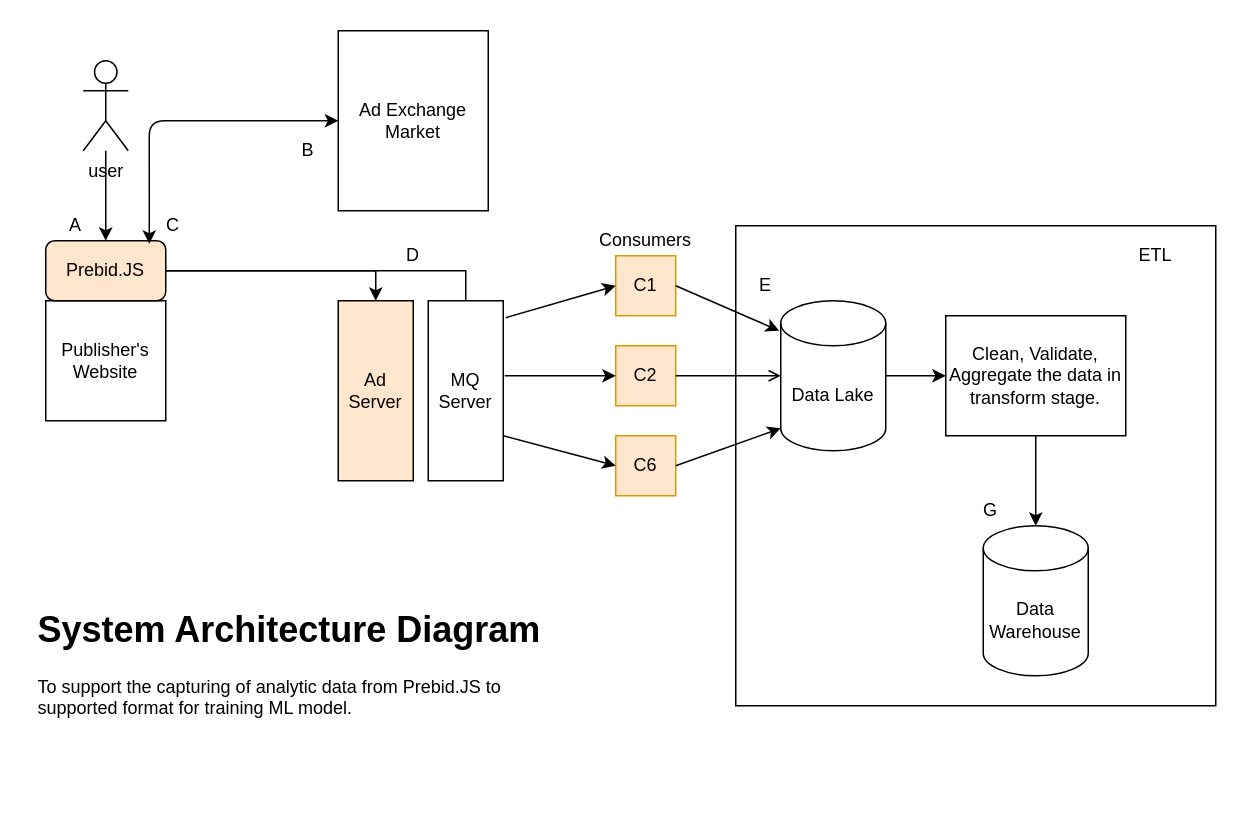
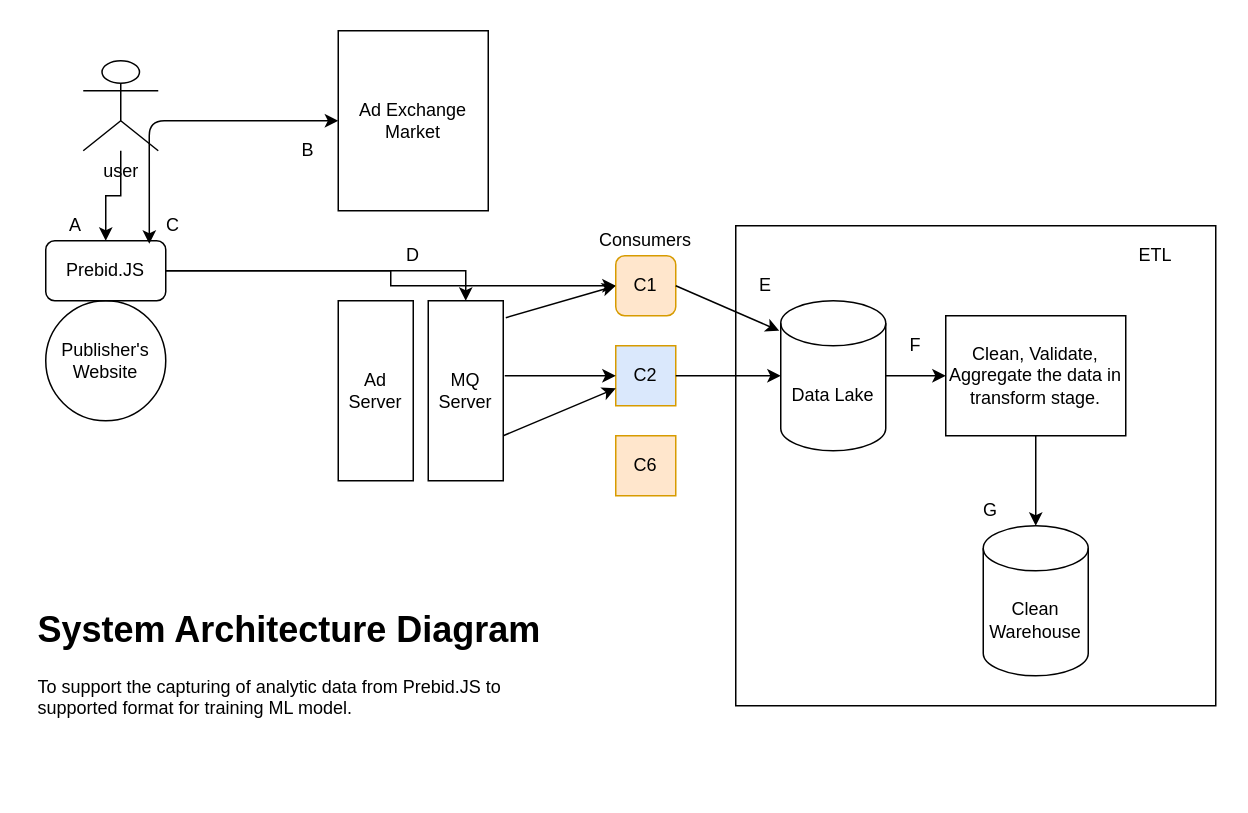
node "user": size 45x90 -> 75x90
node "Prebid.JS": fillcolor #ffe6cc -> #ffffff
edge "Prebid.JS" -> "Ad Server": now "Prebid.JS" -> "C1"
node "C1": shape rectangle -> rounded rectangle
edge "Prebid.JS" -- "MQ Server": arrowhead none -> classic
node "F": added
node "Publisher's Website": shape rectangle -> ellipse
node "C2": fillcolor #ffe6cc -> #dae8fc
edge "C2" -> "Data Lake": arrowhead open -> classic
node "Ad Server": fillcolor #ffe6cc -> #ffffff
edge "C6" -> "Data Lake": removed
edge "MQ Server" -> "C6": now "MQ Server" -> "C2"
node "Data Warehouse": label "Data Warehouse" -> "Clean Warehouse"
